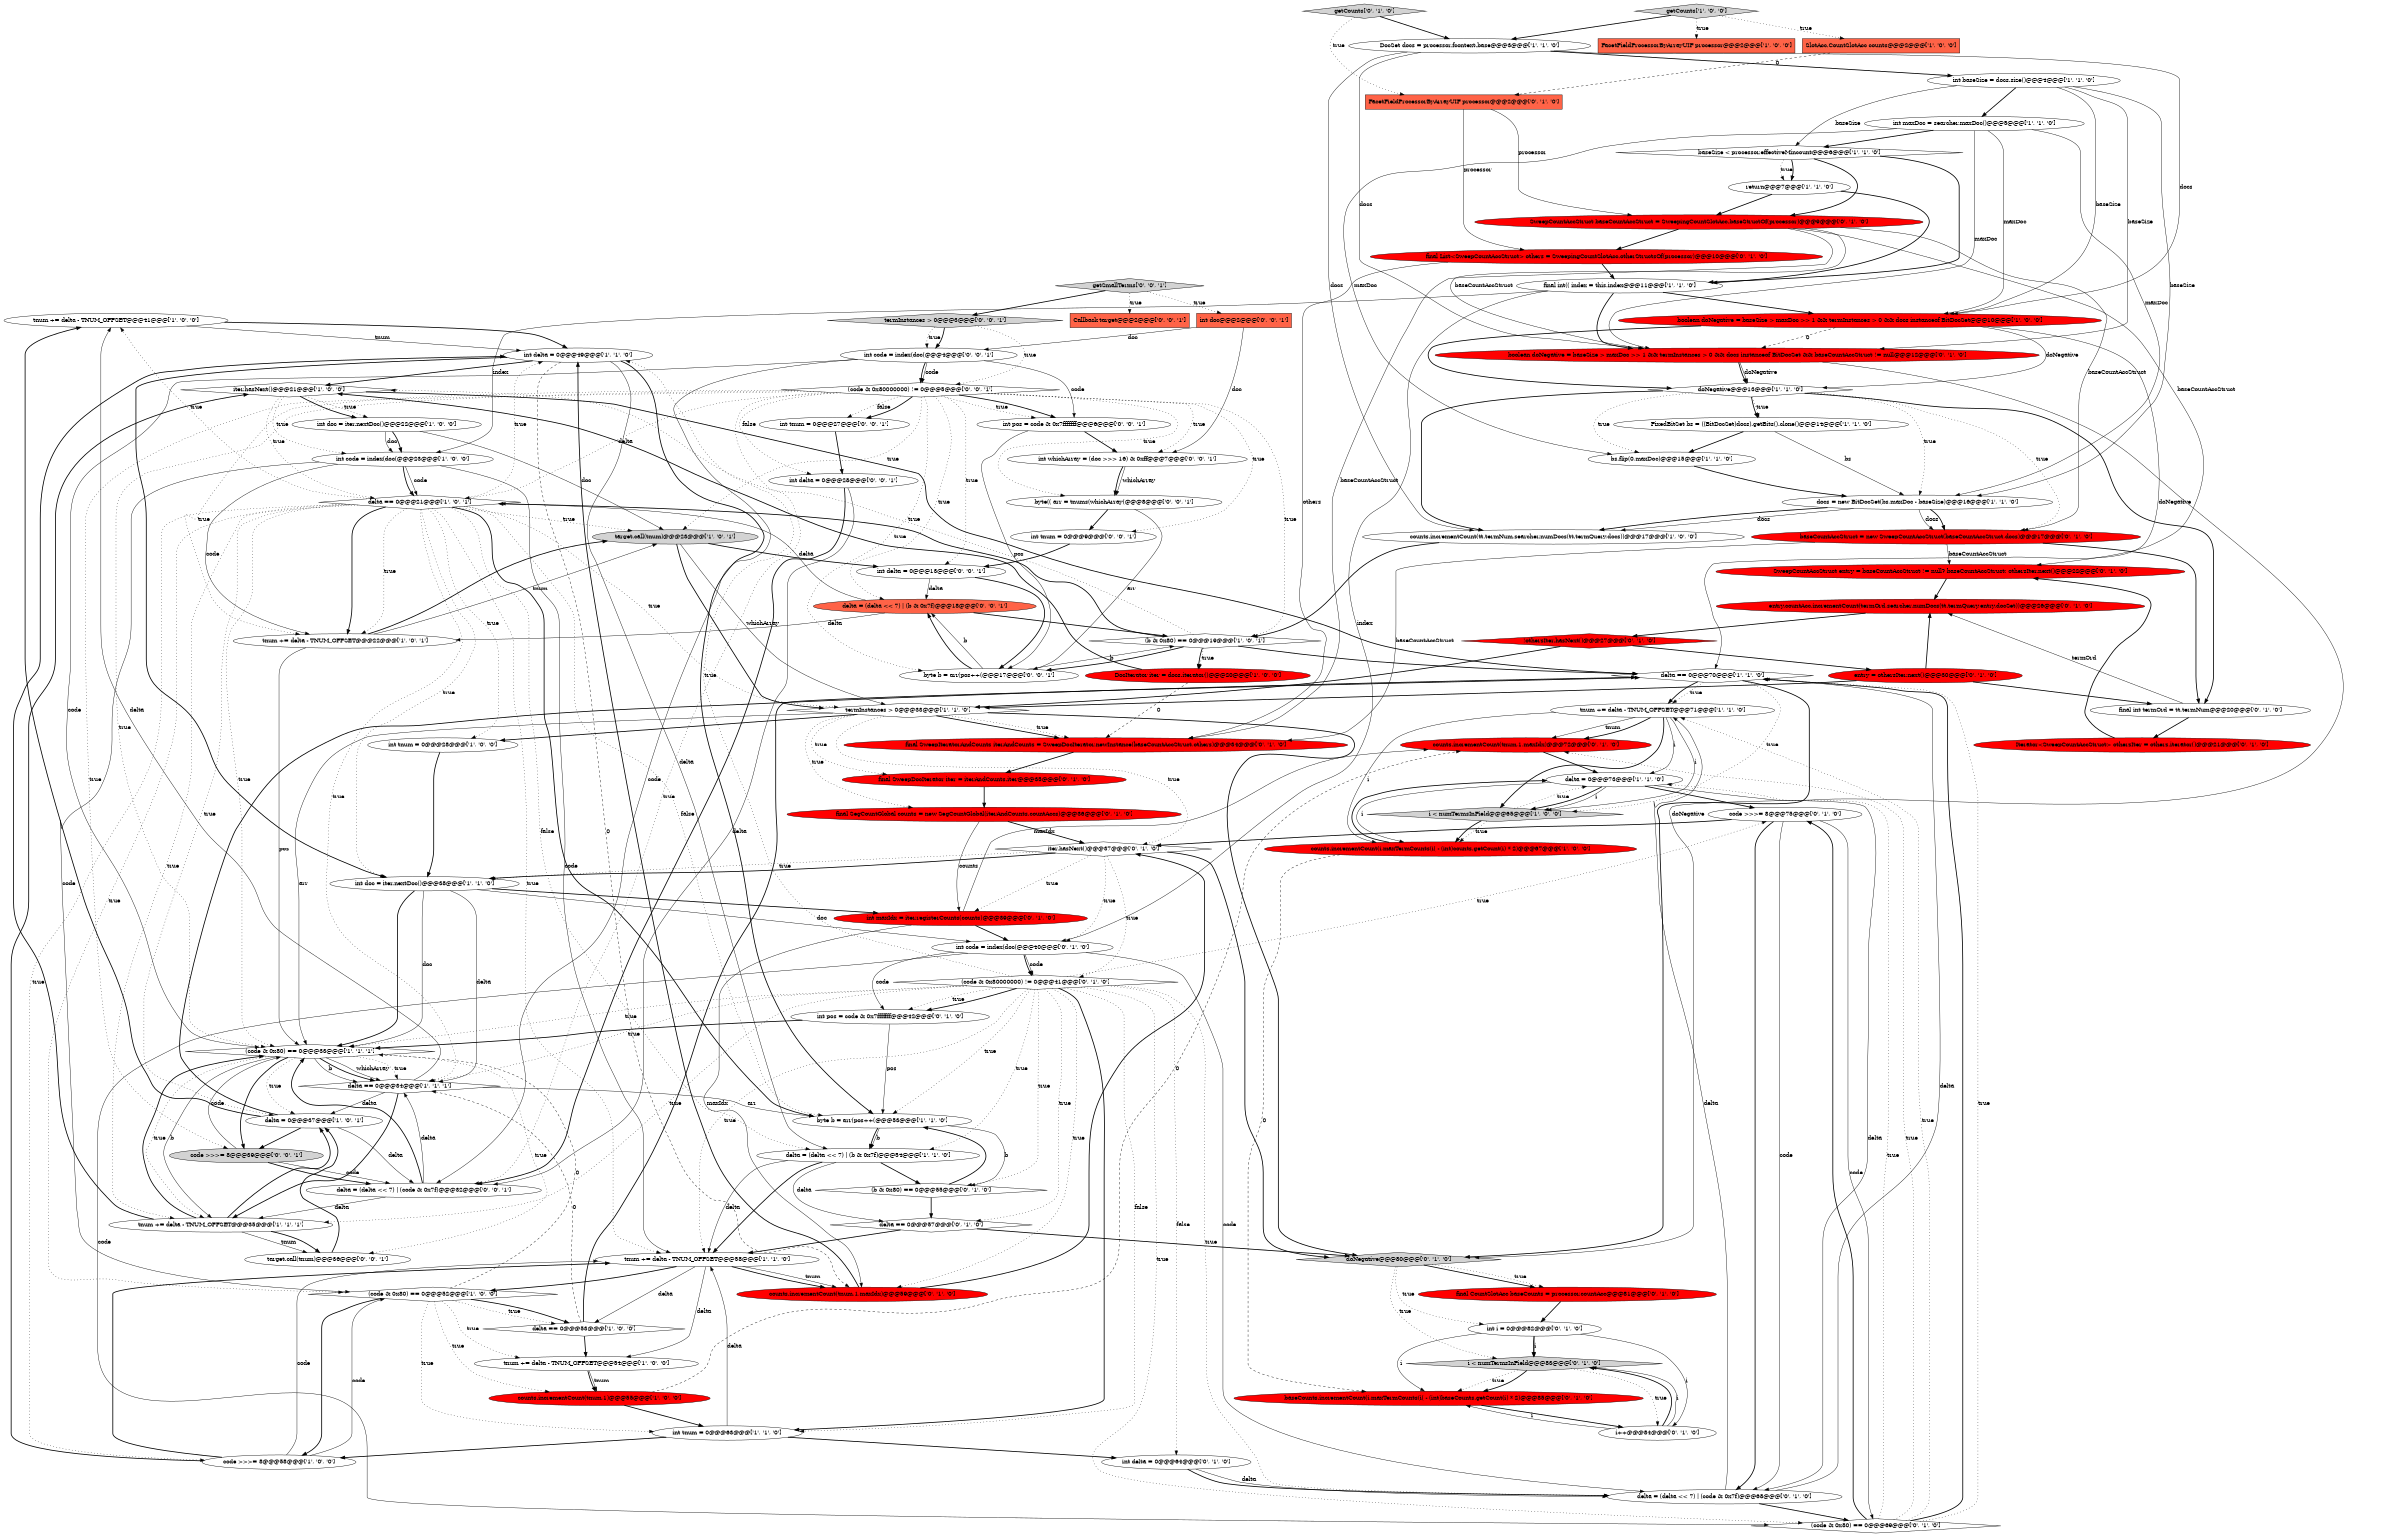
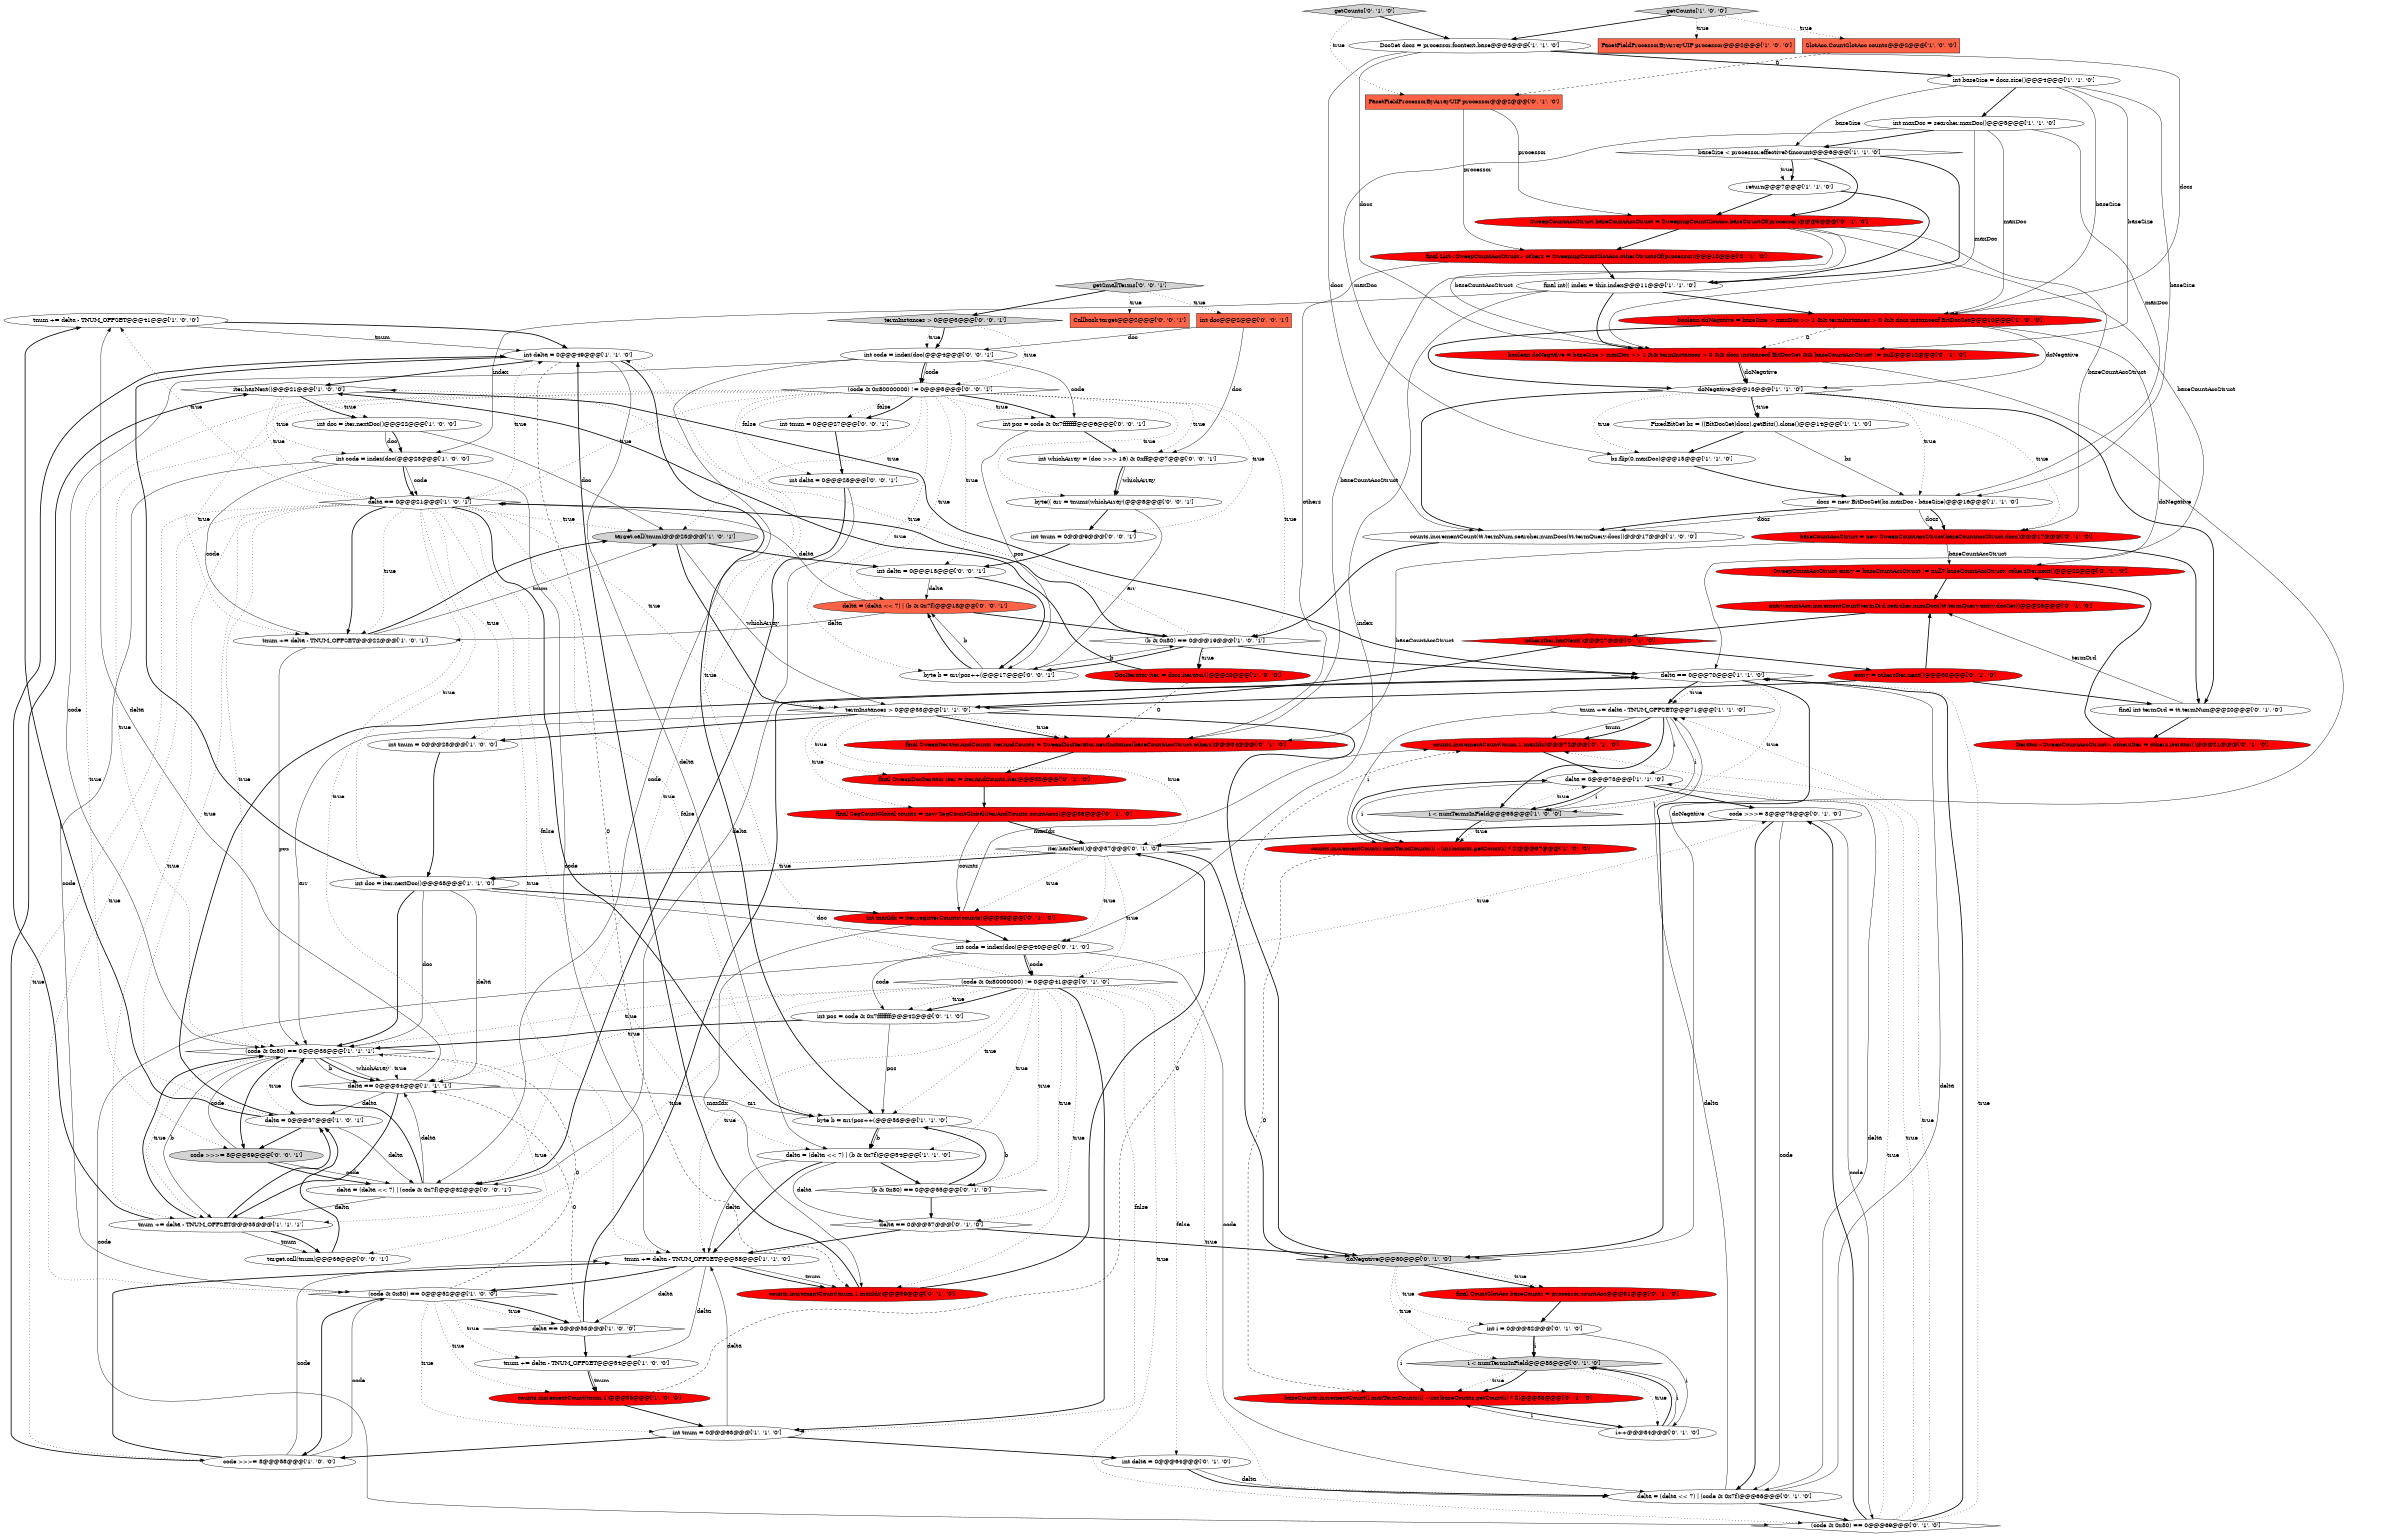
edge "(code & 0x80000000) != 0@@@5@@@['0', '0', '1']" -> "delta == 0@@@21@@@['1', '0', '1']": label "delta" -> "true"
